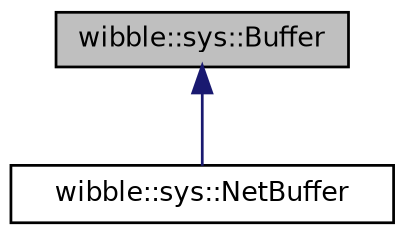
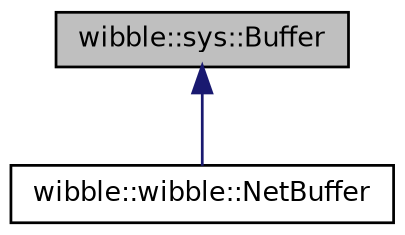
node "wibble::sys::NetBuffer": label "wibble::sys::NetBuffer" -> "wibble::wibble::NetBuffer"
